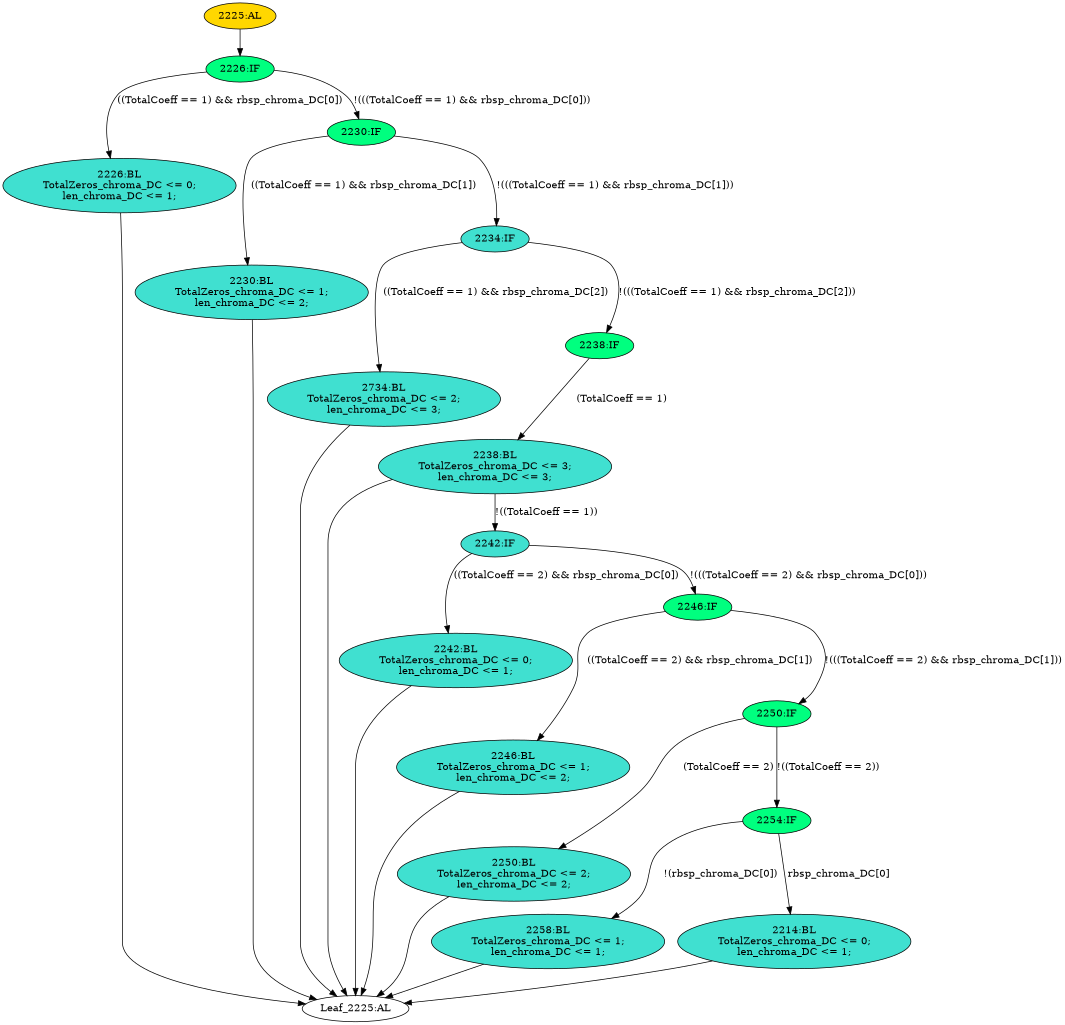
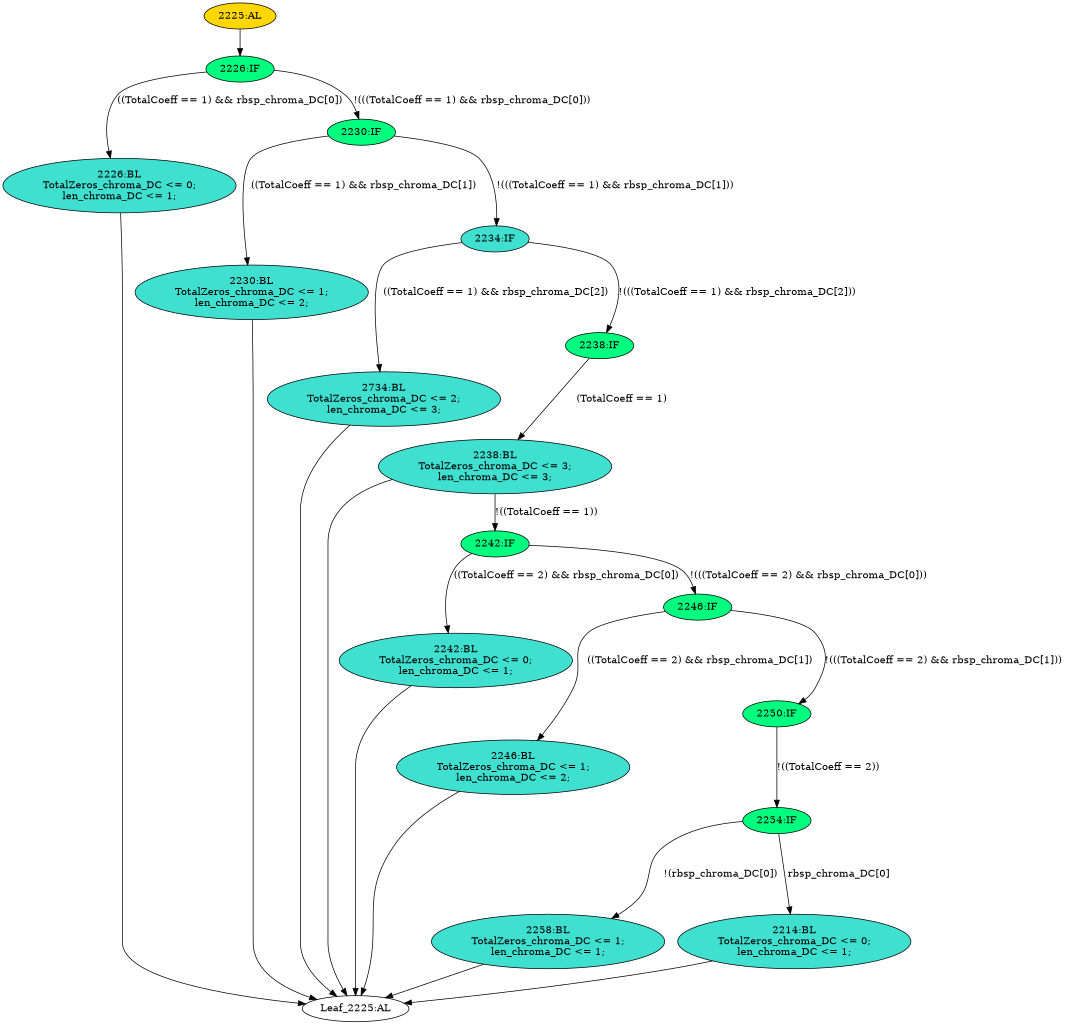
node "2242:IF": fillcolor turquoise -> springgreen
node "2250:BL TotalZeros_chroma_DC <= 2; len_chroma_DC <= 2;": removed
